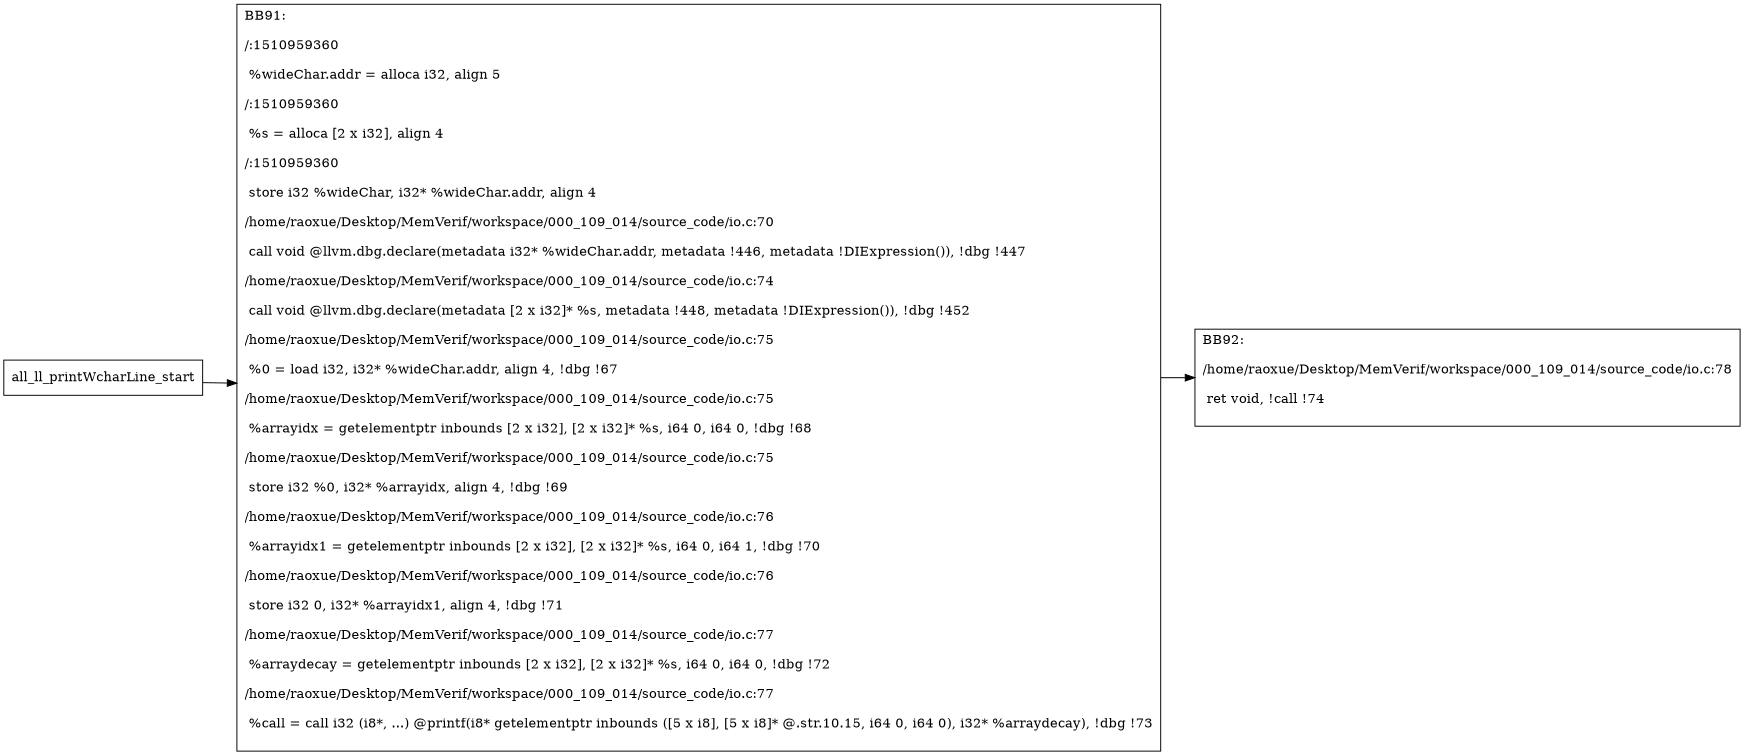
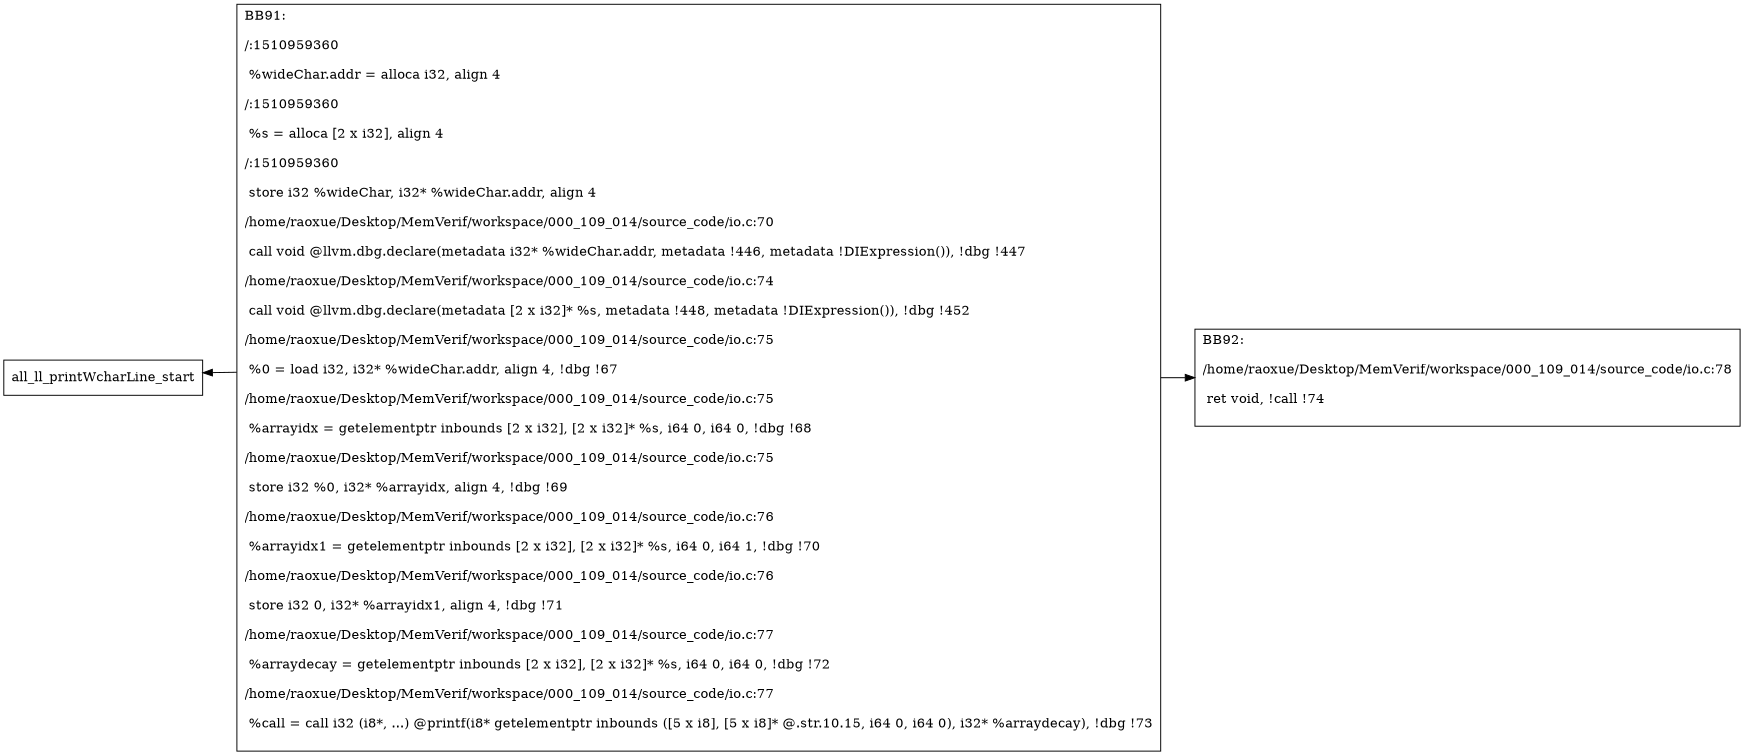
node "BB91:": text "%wideChar.addr = alloca i32, align 5" -> "%wideChar.addr = alloca i32, align 4"
edge "all_ll_printWcharLine_start" -> "BB91:": reversed
